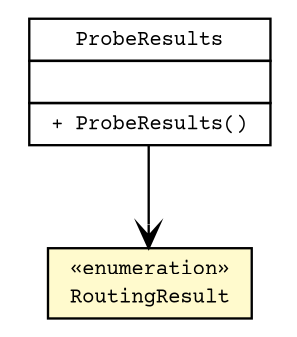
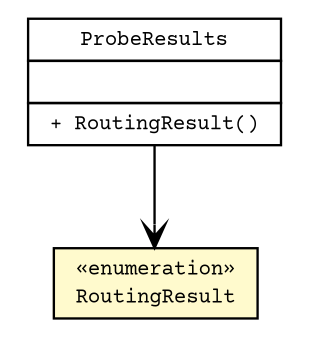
node "ProbeResults": text "+ ProbeResults()" -> "+ RoutingResult()"
